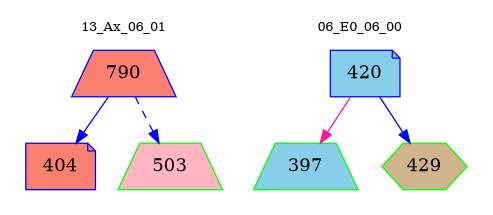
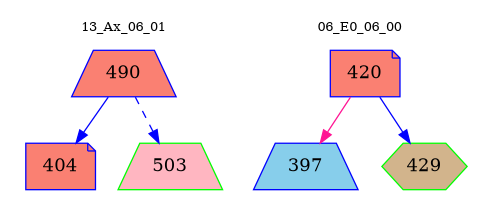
node "790": label "790" -> "490"
node "420": fillcolor skyblue -> salmon
node "397": color green -> blue
